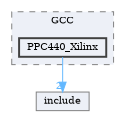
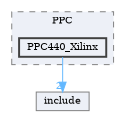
cluster "GCC": label "GCC" -> "PPC"
